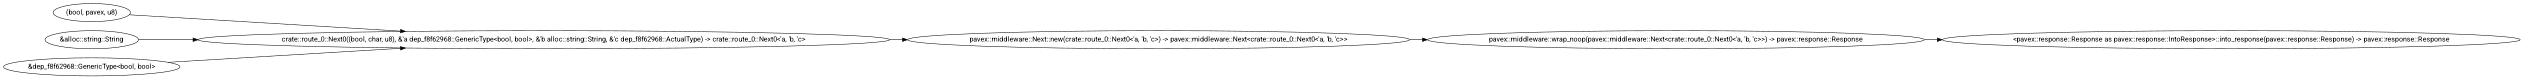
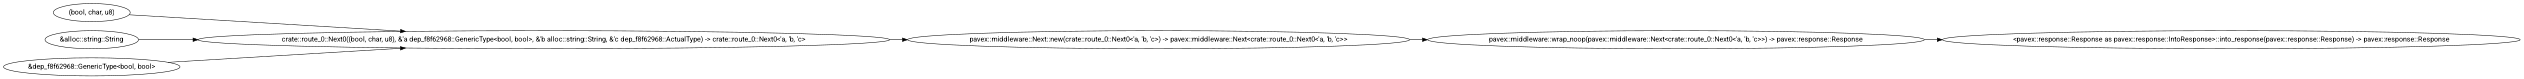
node "(bool, pavex, u8)": label "(bool, pavex, u8)" -> "(bool, char, u8)"
